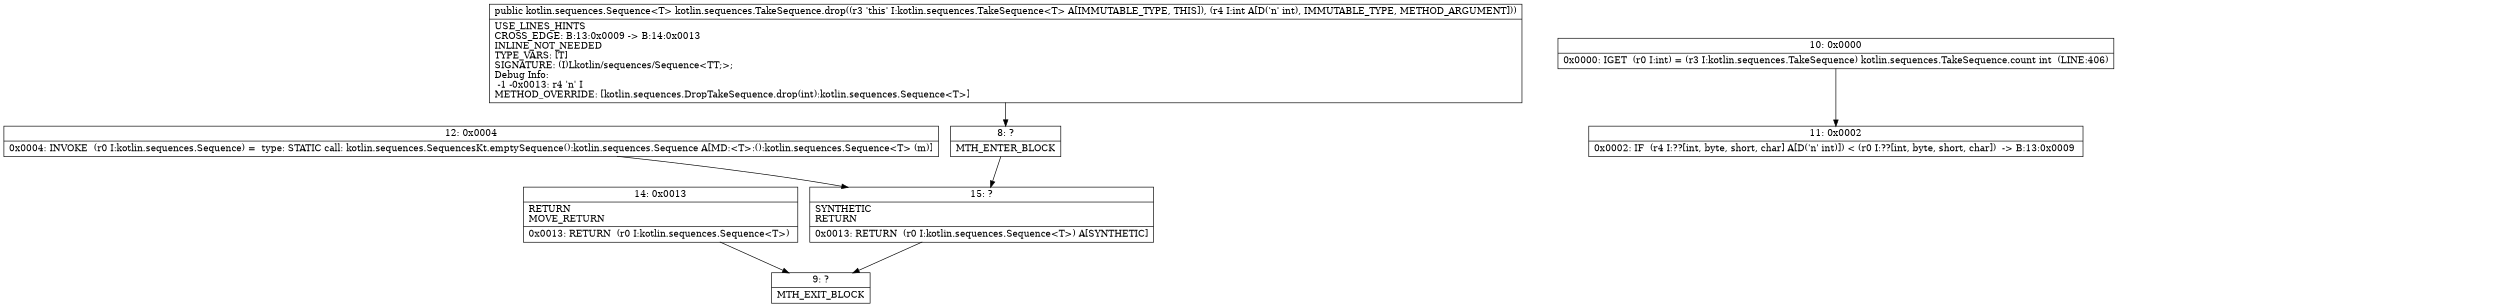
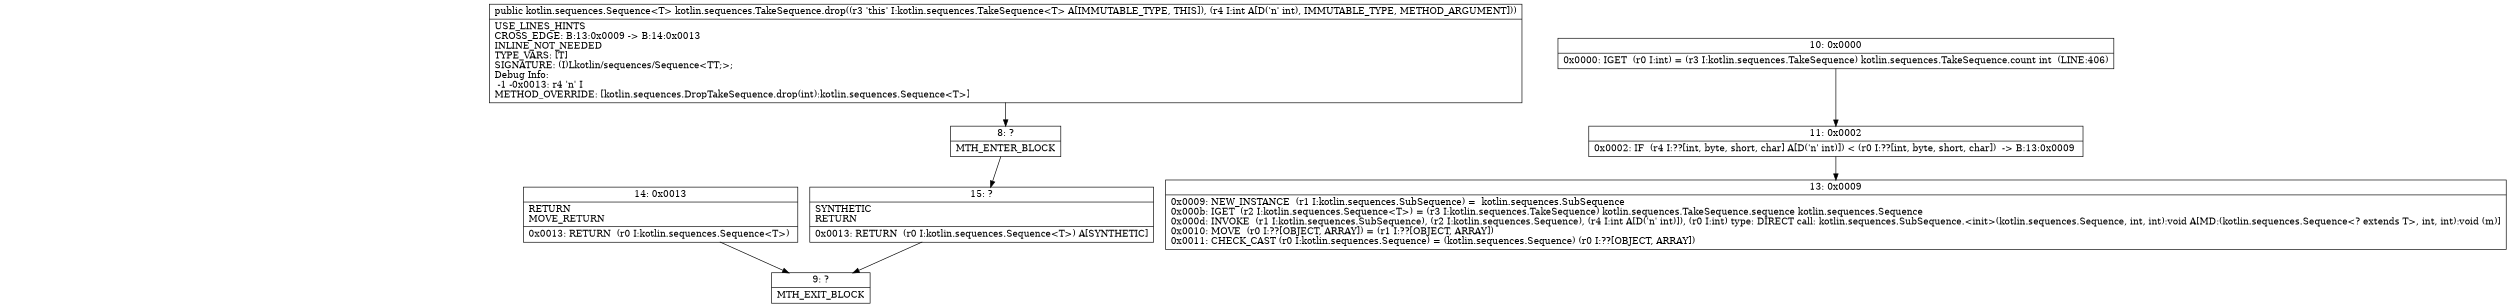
node "12: 0x0004": removed
node "13: 0x0009": added
